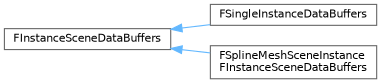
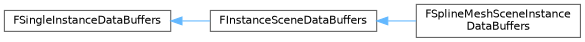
edge "FSingleInstanceDataBuffers" -> "FInstanceSceneDataBuffers": reversed
node "FSplineMeshSceneInstance FInstanceSceneDataBuffers": label "FSplineMeshSceneInstance FInstanceSceneDataBuffers" -> "FSplineMeshSceneInstance DataBuffers"
